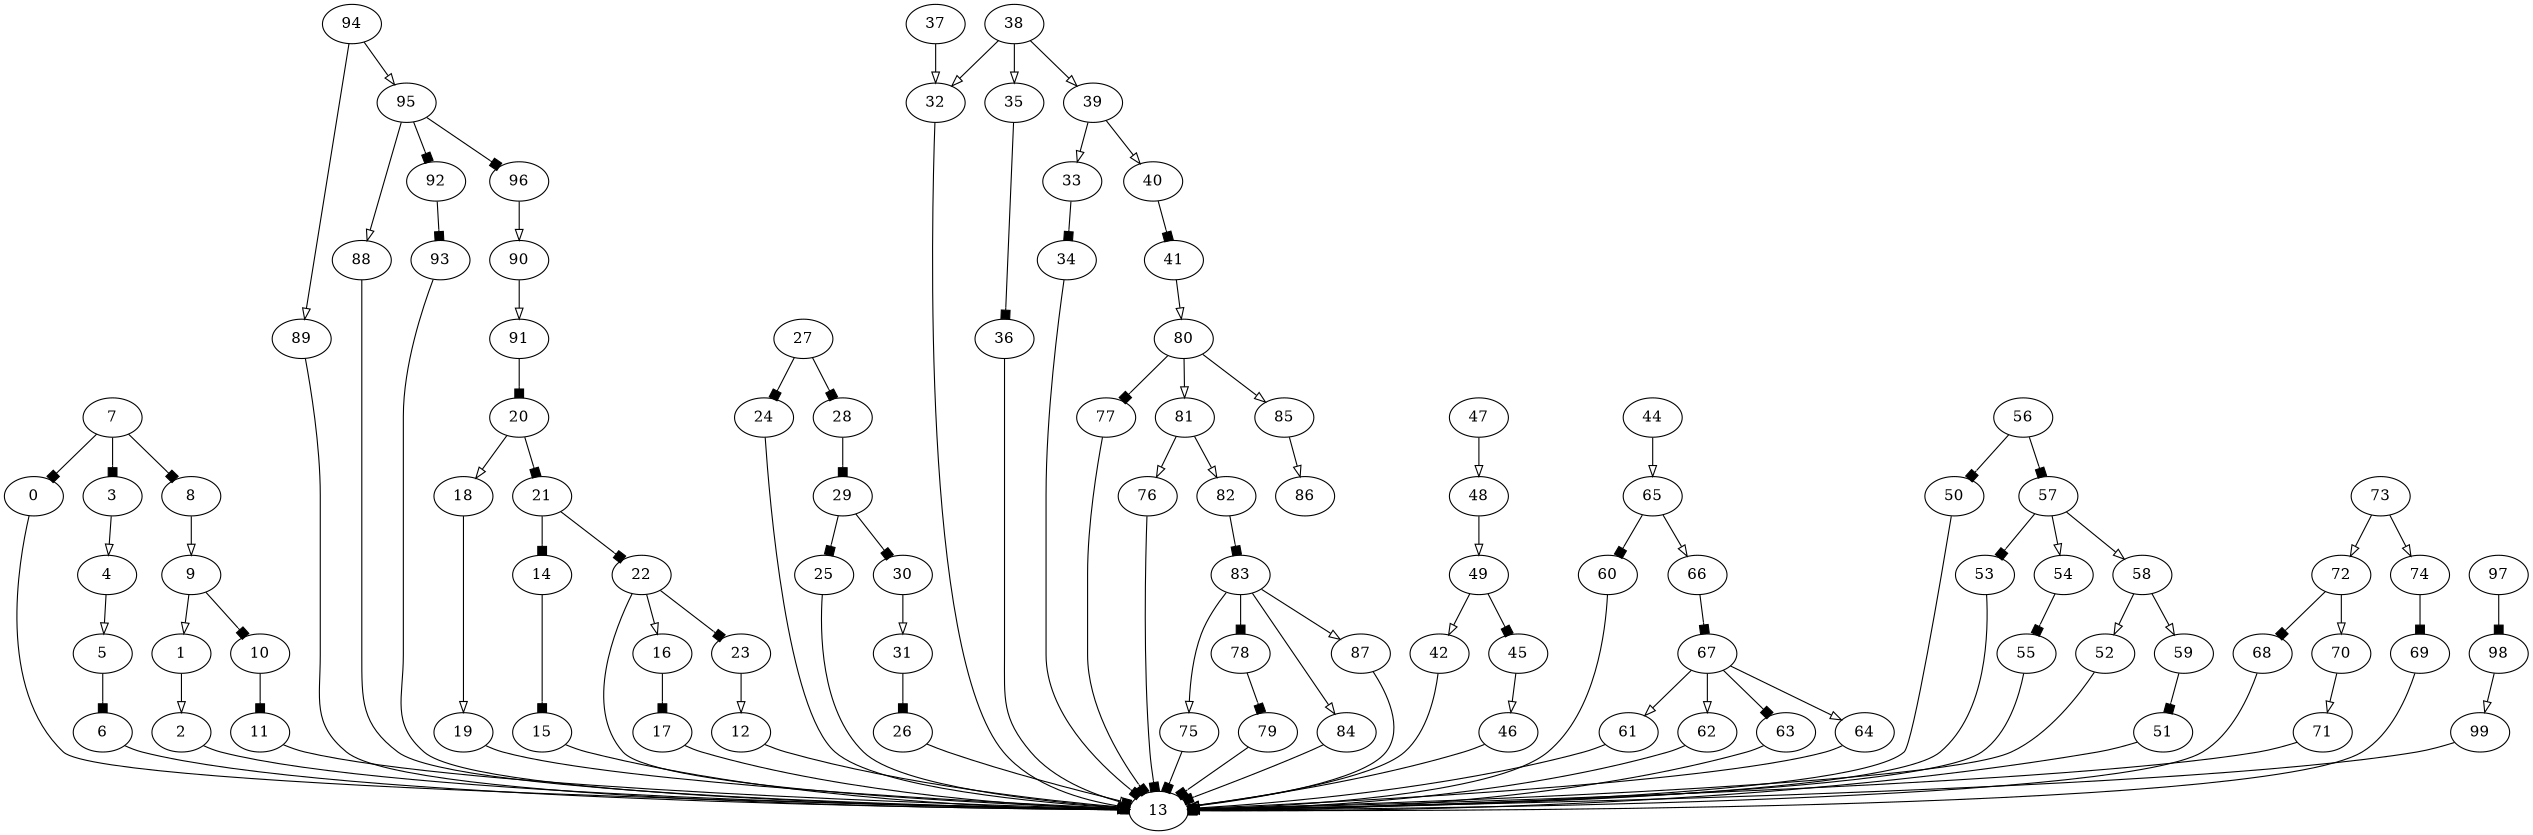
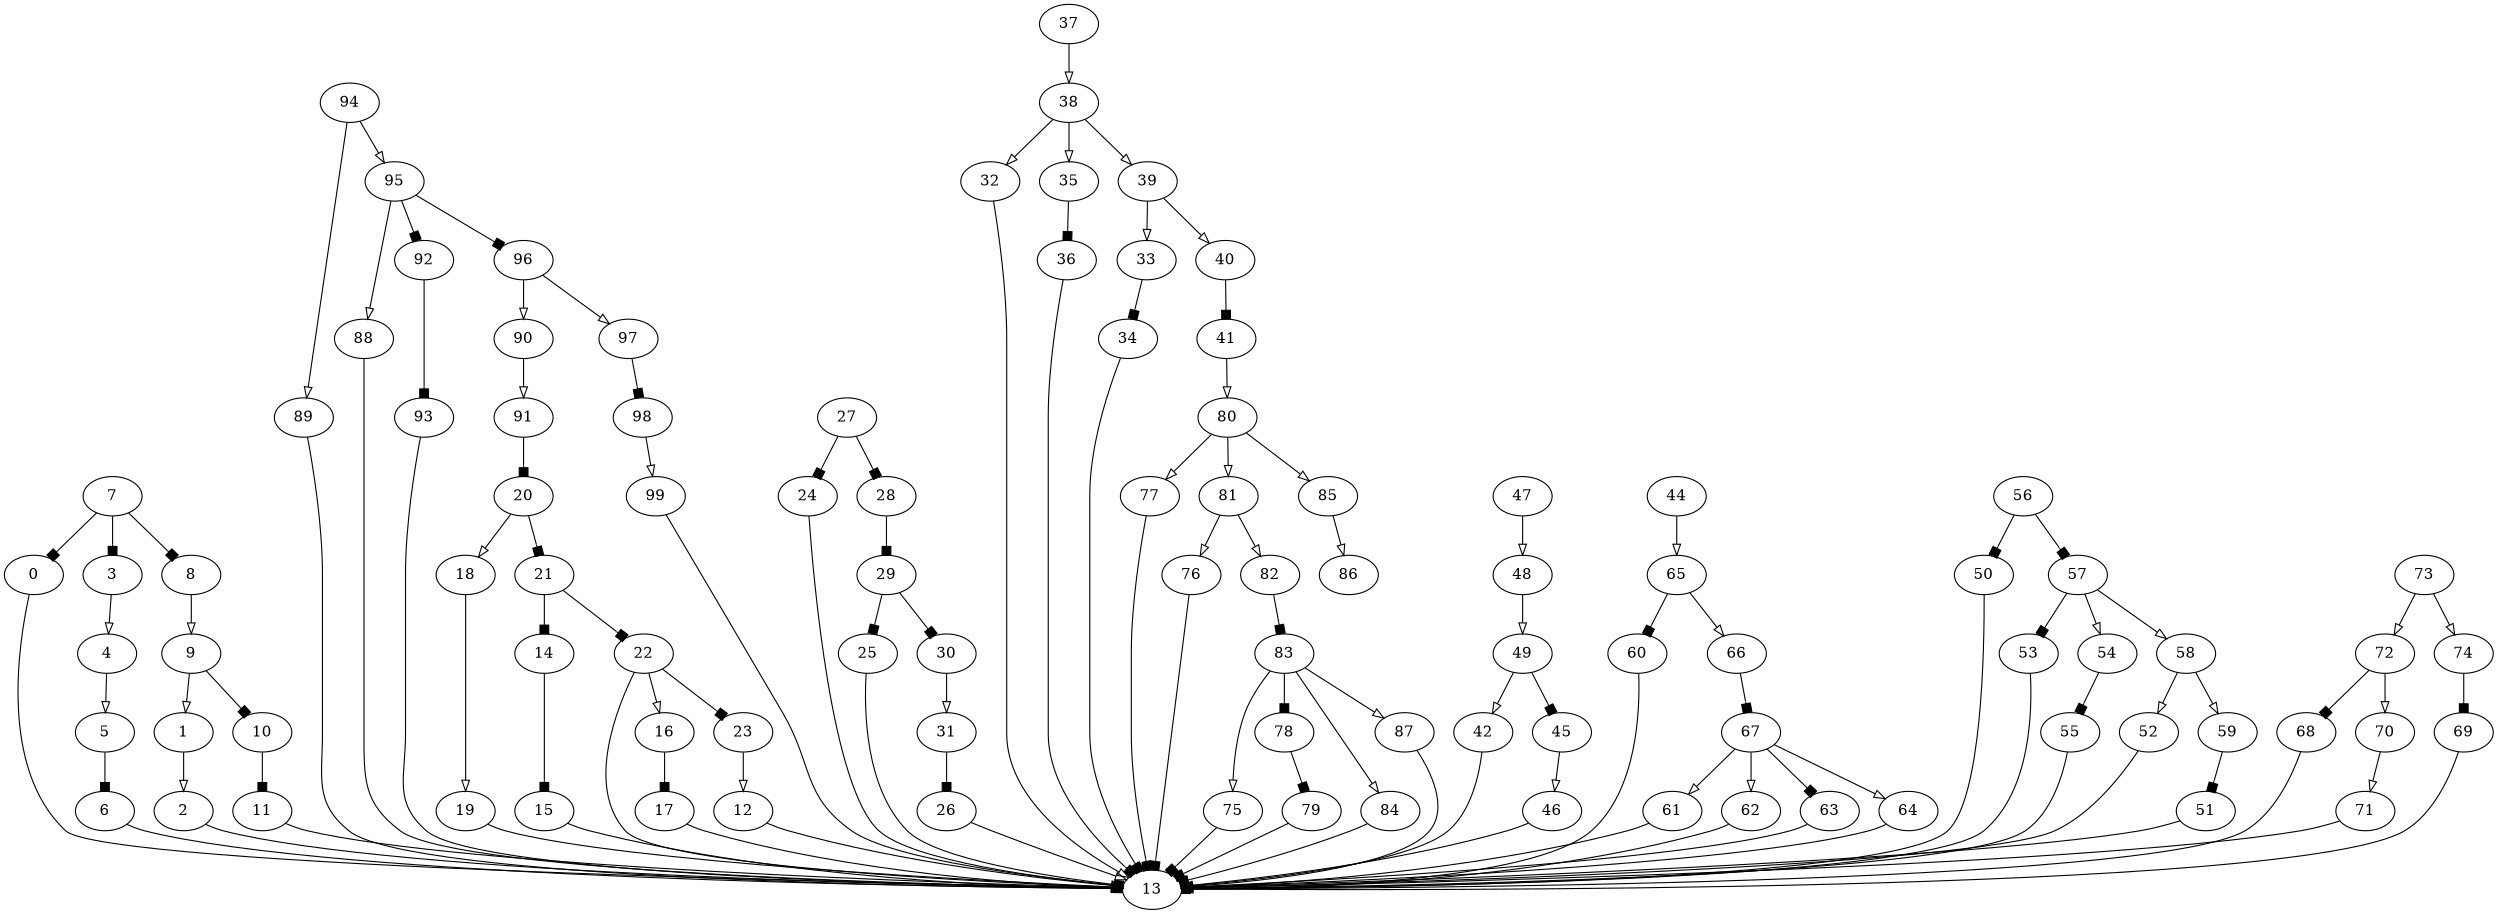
edge "37" -> "32": now "37" -> "38"
edge "96" -> "97": added
edge "80" -> "77": arrowhead box -> onormal
